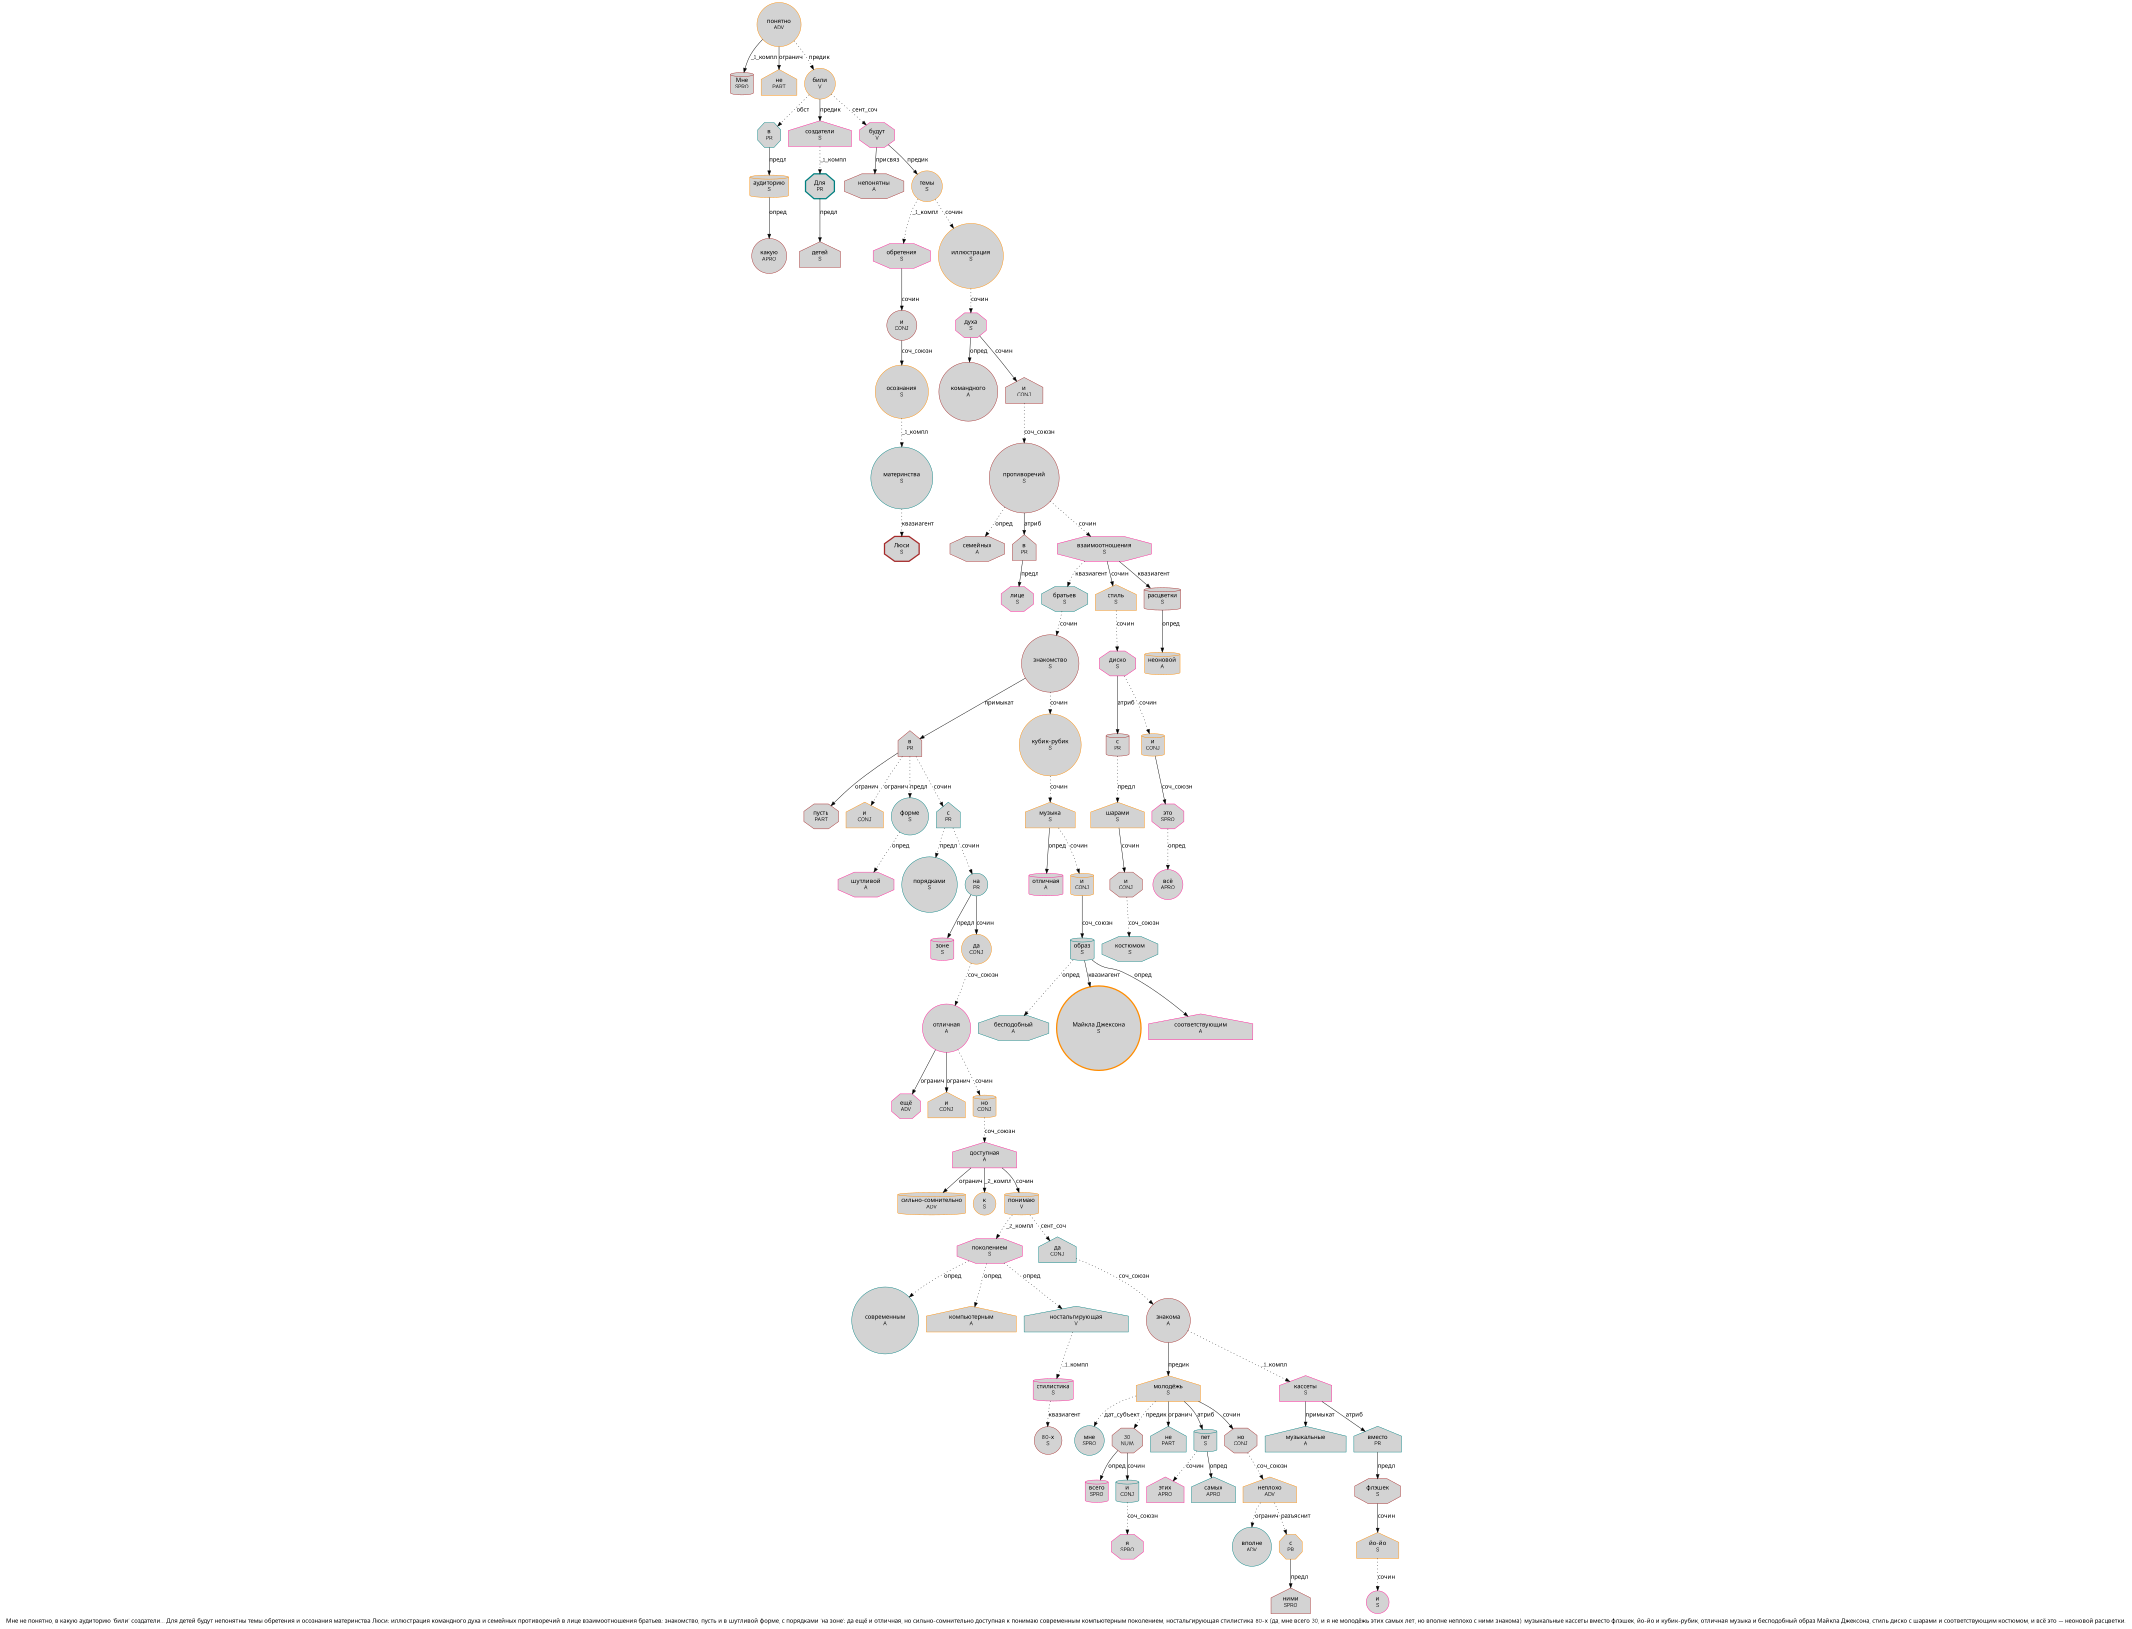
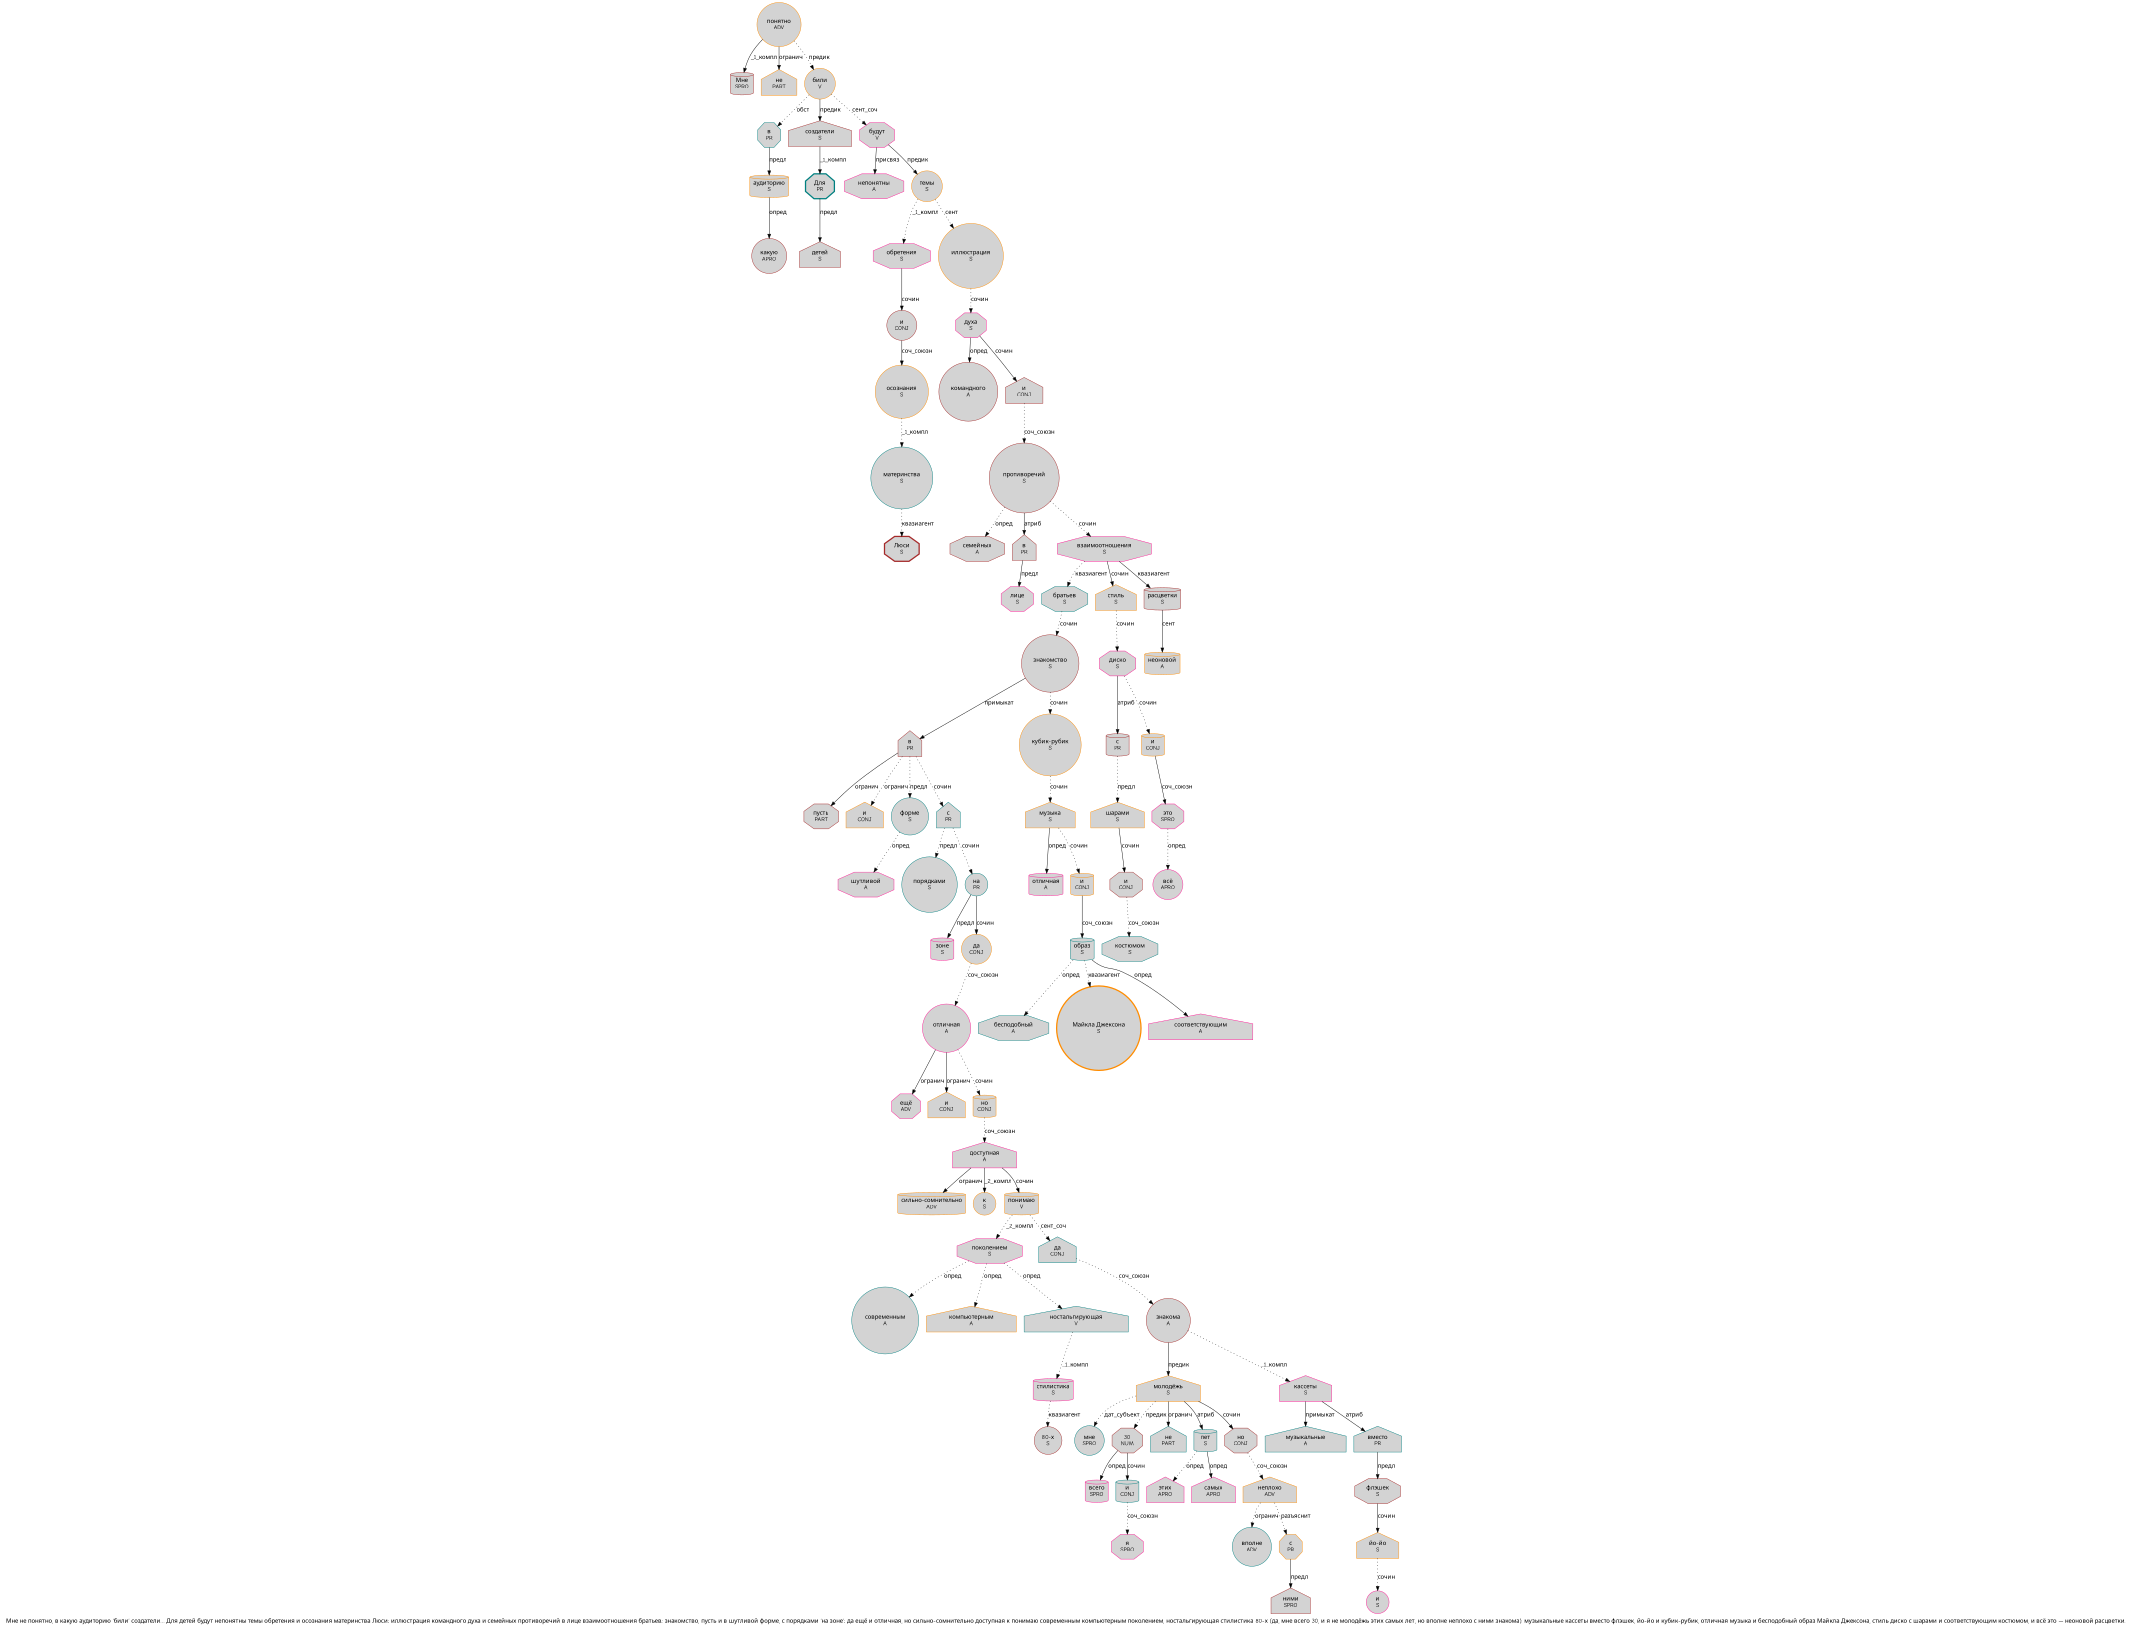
node "создатели S": color deeppink -> brown
edge "создатели S" -> "Для PR": style dotted -> solid
node "непонятны A": color brown -> deeppink
edge "темы S" -> "иллюстрация S": label "сочин" -> "сент"
edge "расцветки S" -> "неоновой A": label "опред" -> "сент"
edge "образ S" -> "Майкла Джексона S": style solid -> dotted
edge "лет S" -> "этих APRO": label "сочин" -> "опред"
node "самых APRO": color teal -> deeppink
